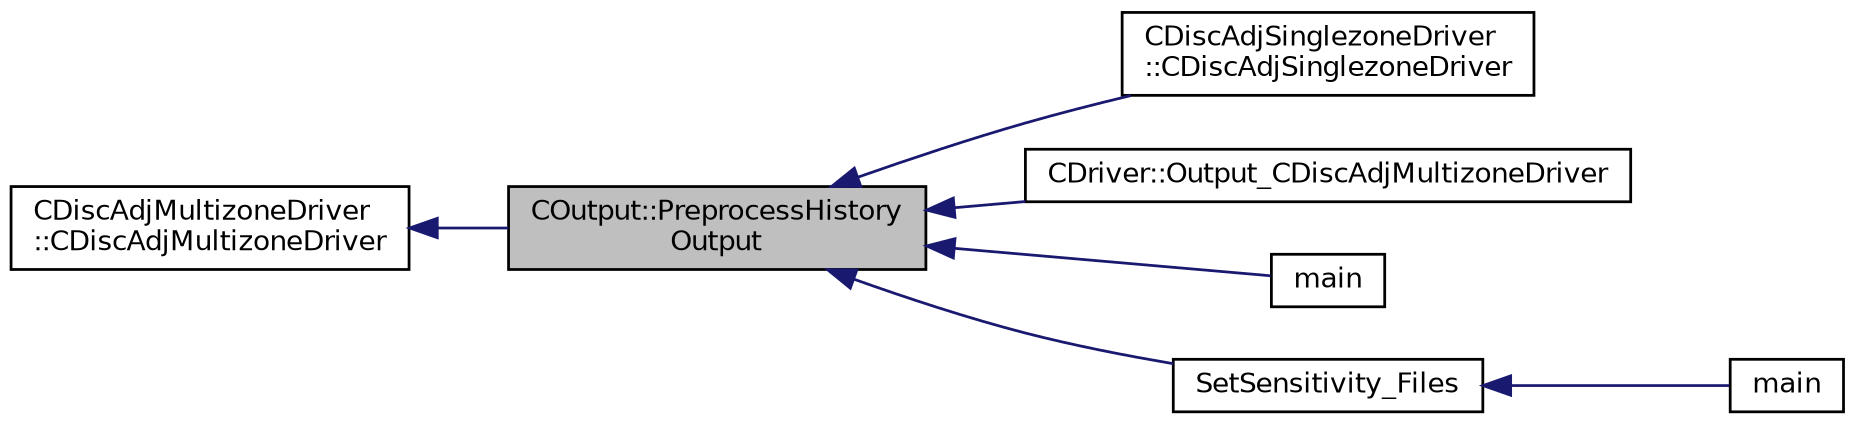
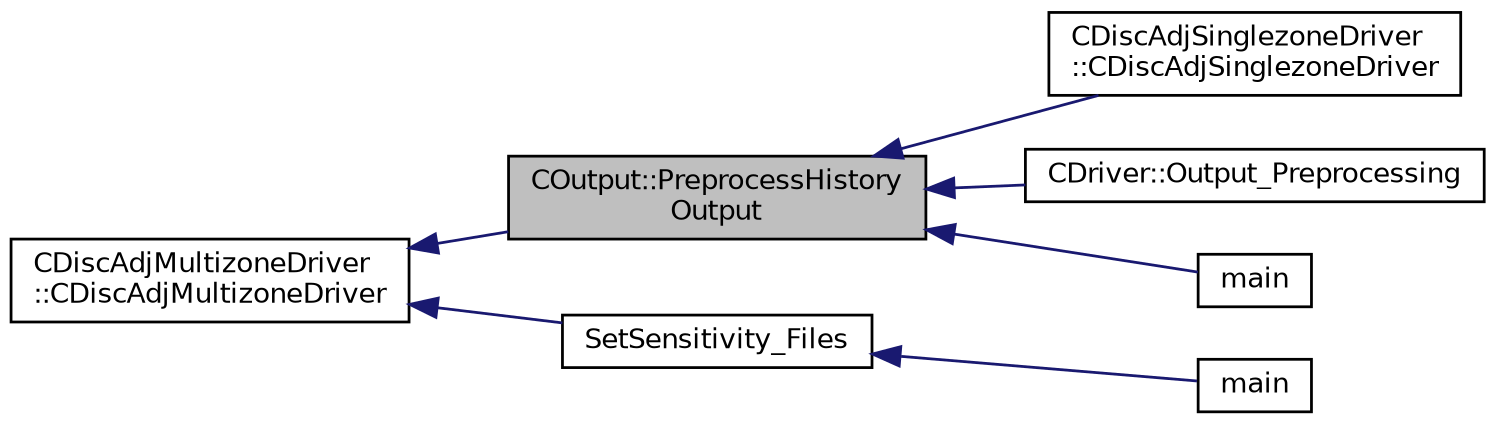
node "CDriver::Output_CDiscAdjMultizoneDriver": label "CDriver::Output_CDiscAdjMultizoneDriver" -> "CDriver::Output_Preprocessing"
edge "SetSensitivity_Files" -> "COutput::PreprocessHistory Output": now "SetSensitivity_Files" -> "CDiscAdjMultizoneDriver ::CDiscAdjMultizoneDriver"
